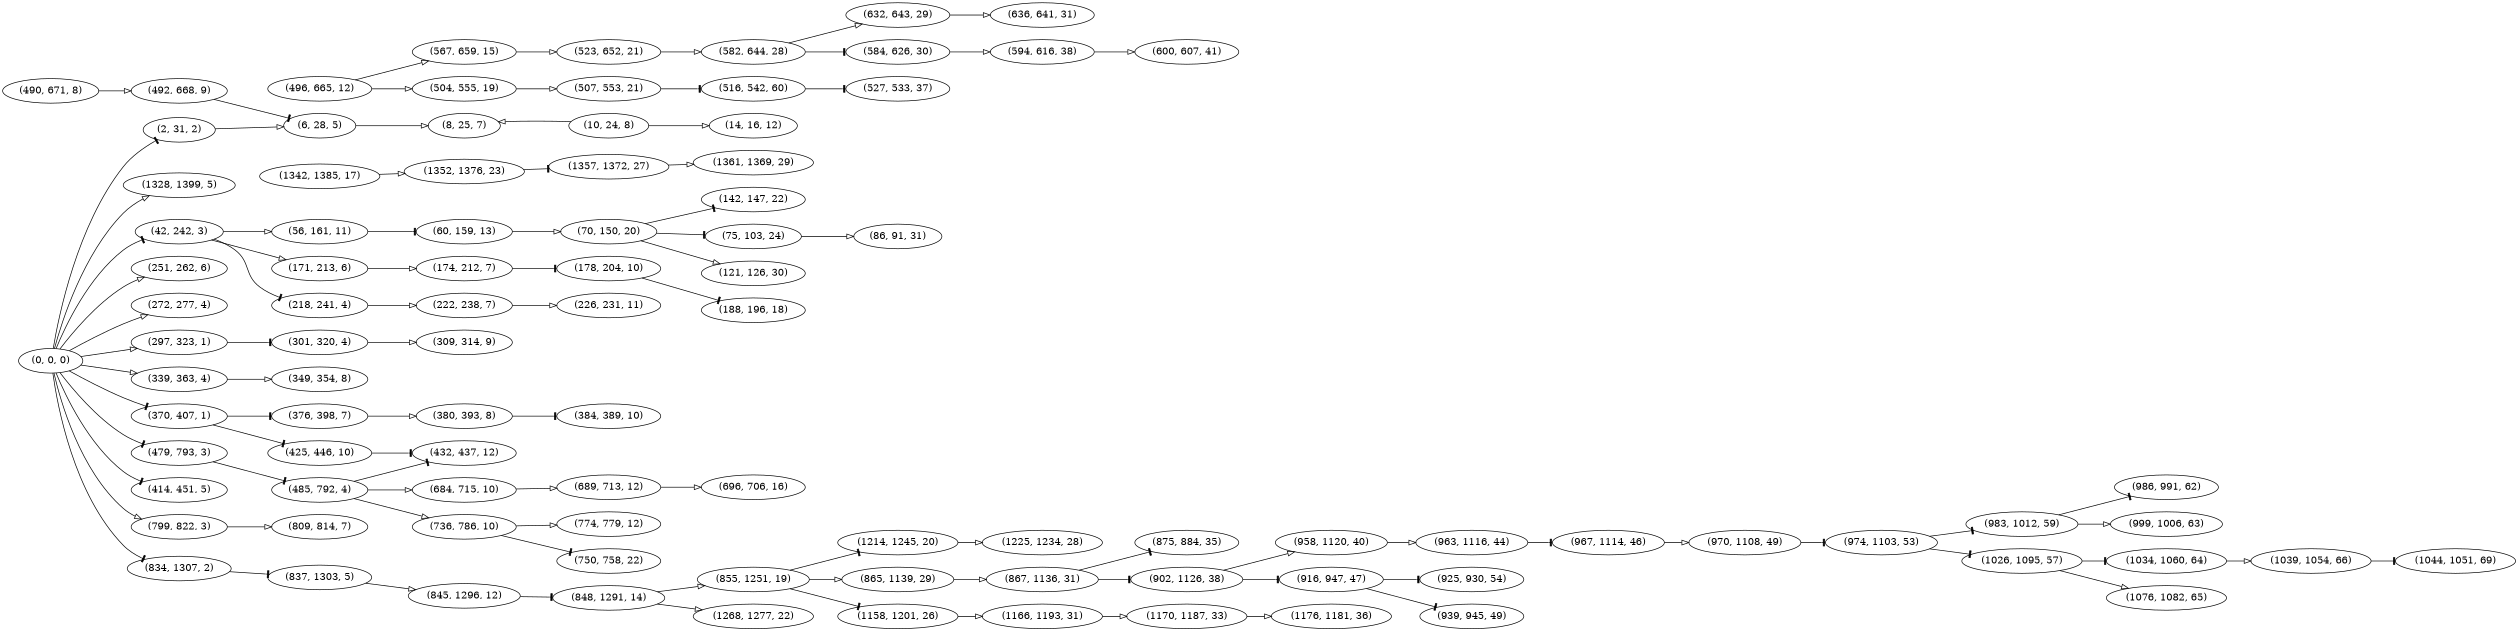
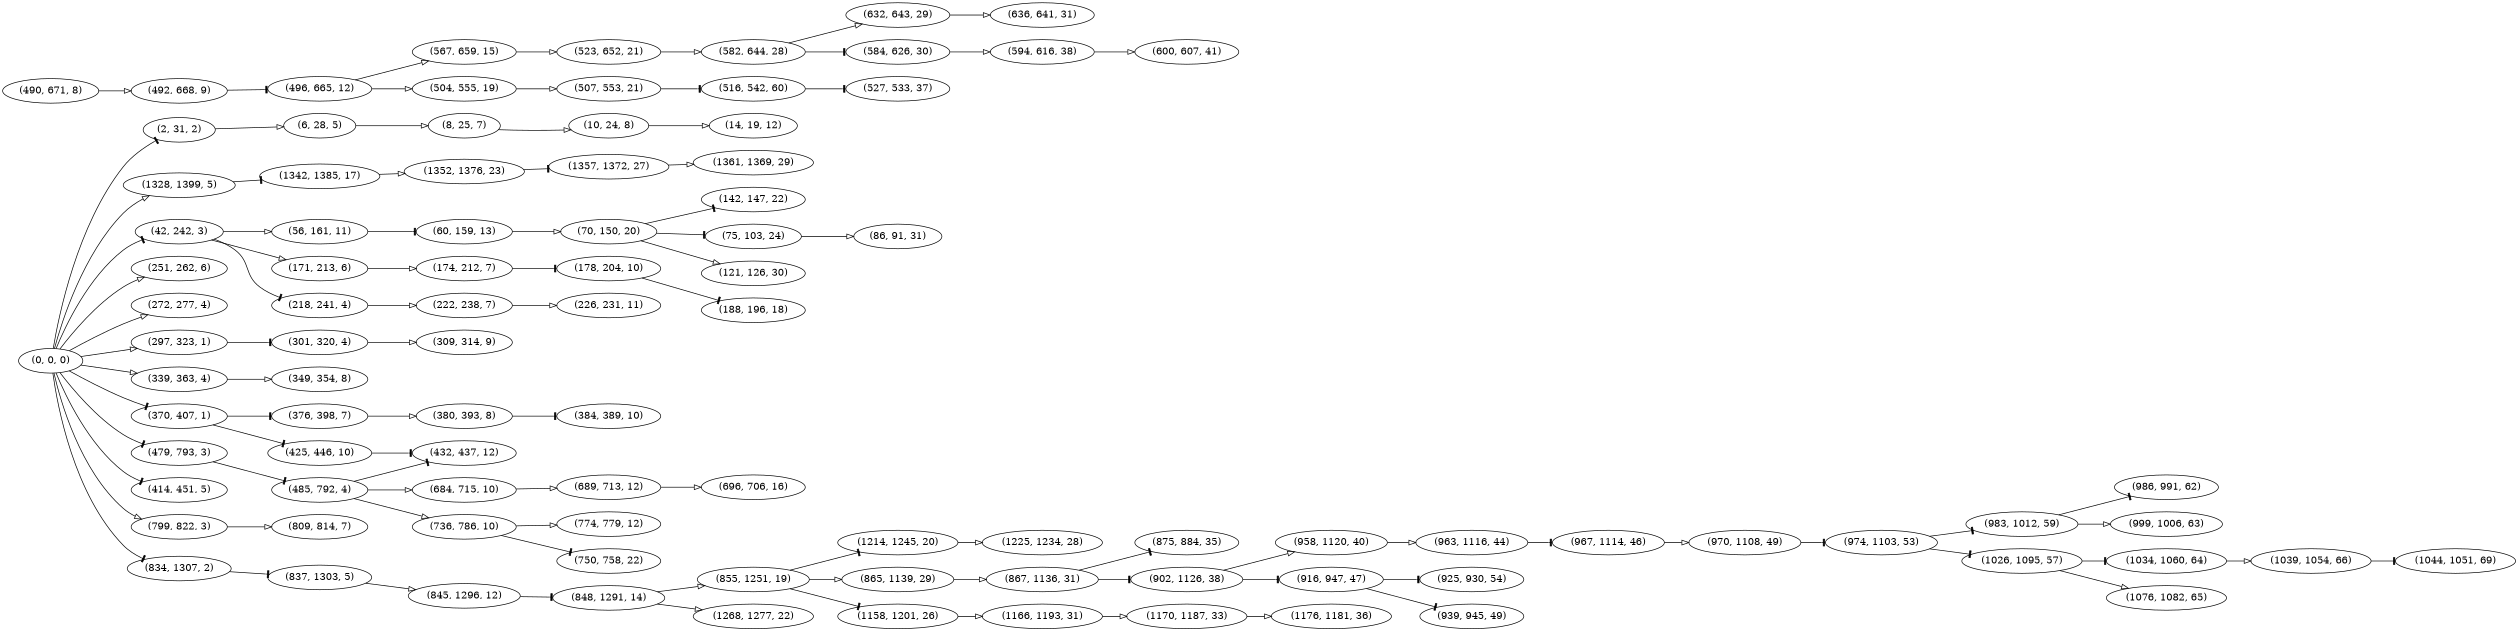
edge "(492, 668, 9)" -> "(6, 28, 5)": now "(492, 668, 9)" -> "(496, 665, 12)"
edge "(10, 24, 8)" -> "(8, 25, 7)": reversed
node "(14, 16, 12)": label "(14, 16, 12)" -> "(14, 19, 12)"
edge "(1328, 1399, 5)" -> "(1342, 1385, 17)": added
